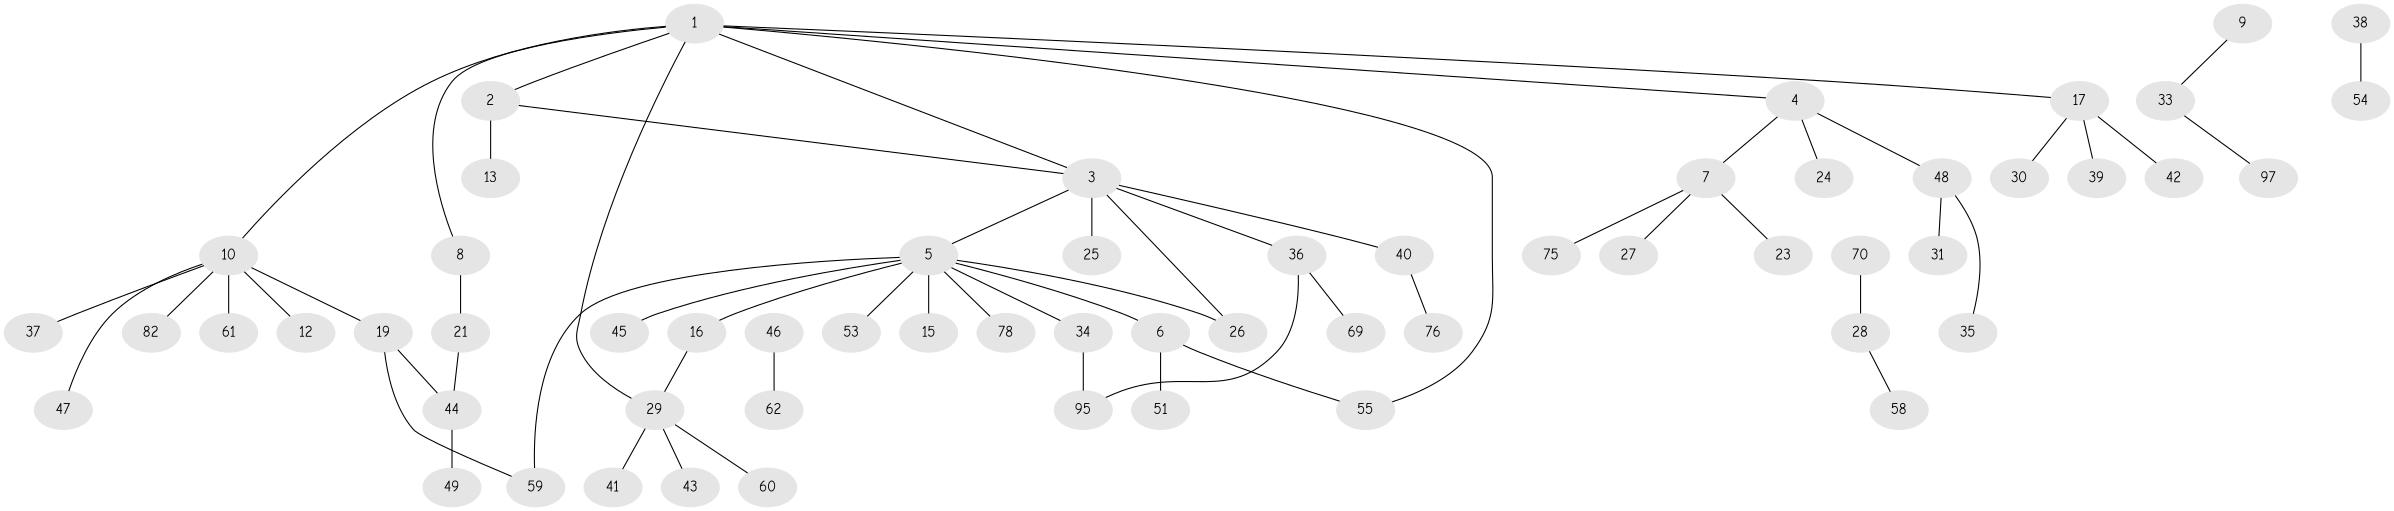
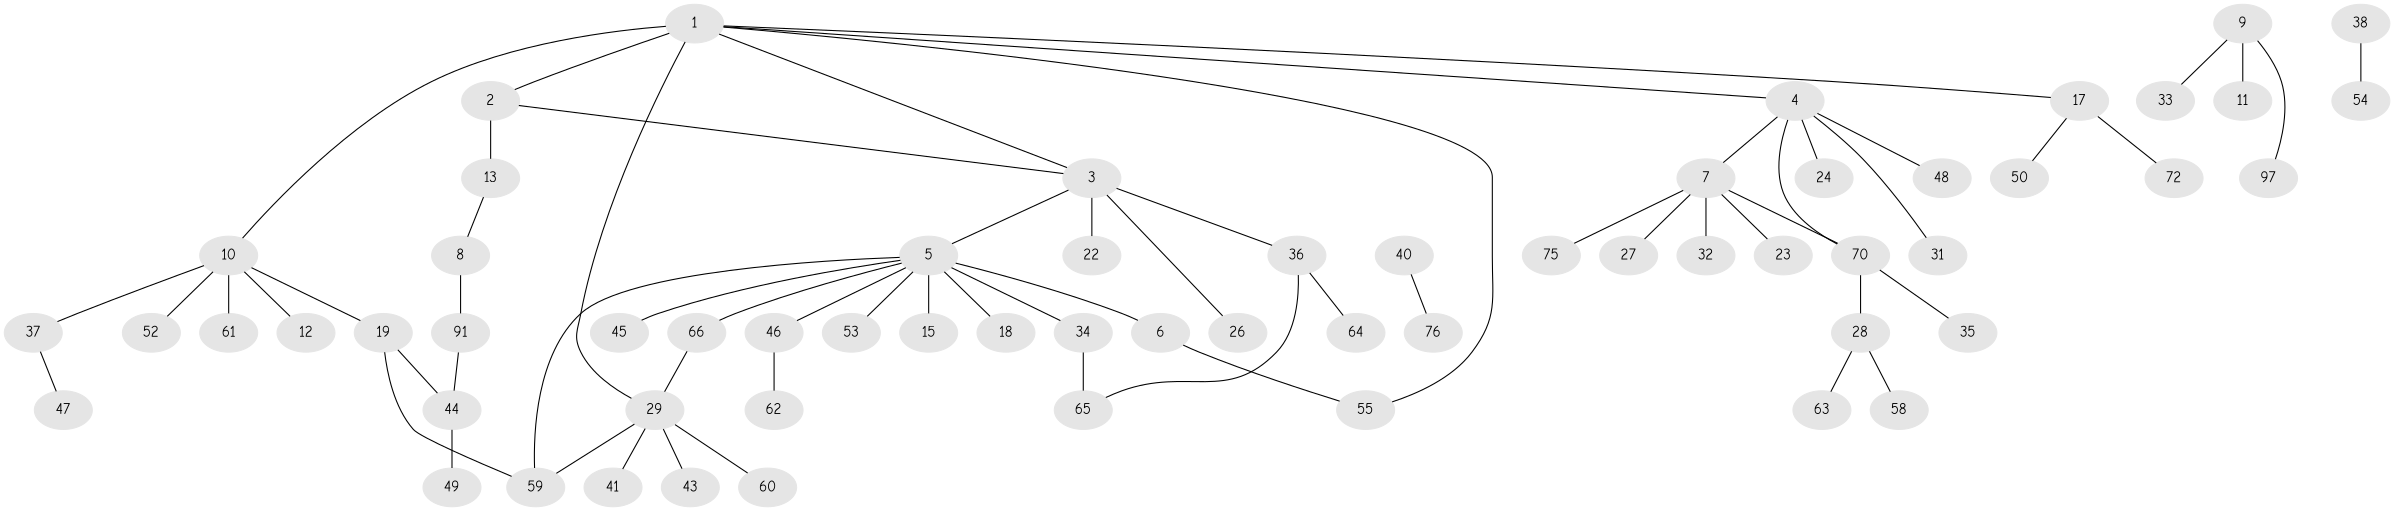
edge "1" -- "8": now "13" -- "8"
node "11": added
edge "33" -- "97": now "9" -- "97"
node "30": label "30" -> "50"
node "39": removed
node "42": label "42" -> "72"
edge "4" -- "70": added
edge "3" -- "40": removed
edge "7" -- "70": added
edge "48" -- "31": now "4" -- "31"
edge "48" -- "35": now "70" -- "35"
node "25": label "25" -> "22"
node "32": added
edge "5" -- "26": now "5" -- "46"
edge "10" -- "47": now "37" -- "47"
node "82": label "82" -> "52"
node "21": label "21" -> "91"
node "16": label "16" -> "66"
node "78": label "78" -> "18"
node "69": label "69" -> "64"
node "95": label "95" -> "65"
node "51": removed
node "63": added
edge "29" -- "59": added
